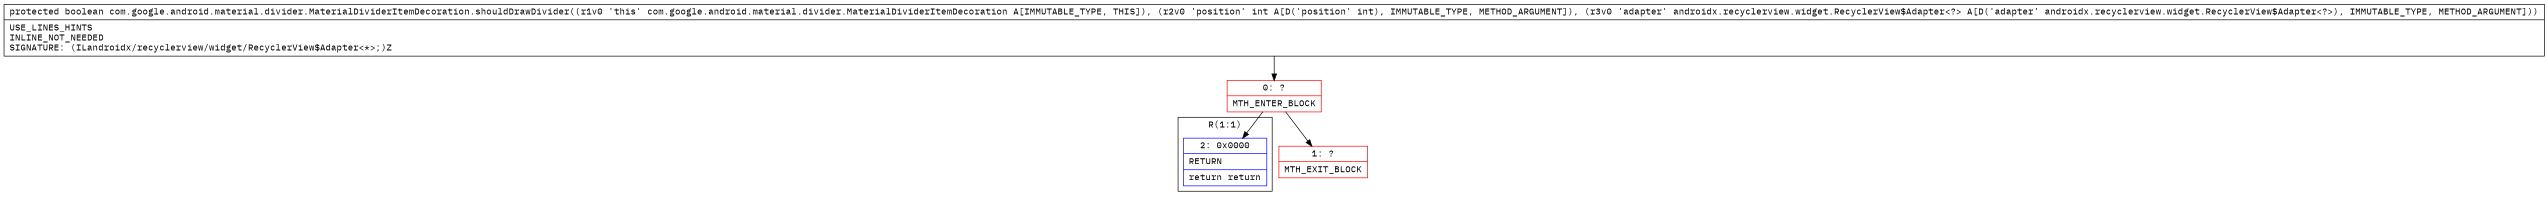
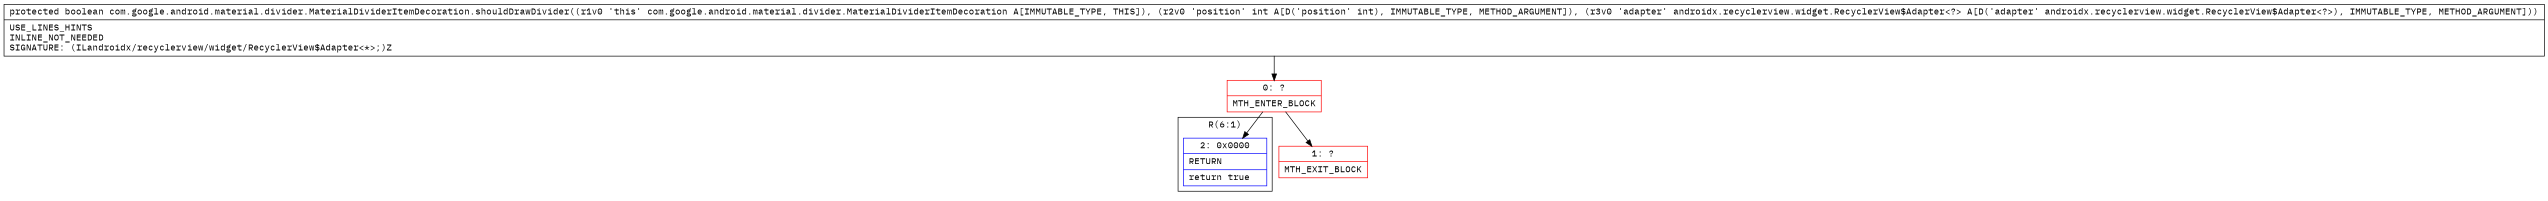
cluster "R(1:1)": label "R(1:1)" -> "R(6:1)"
node "2: 0x0000": text "return return" -> "return true"
